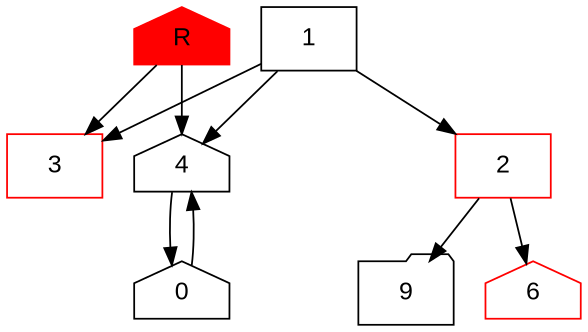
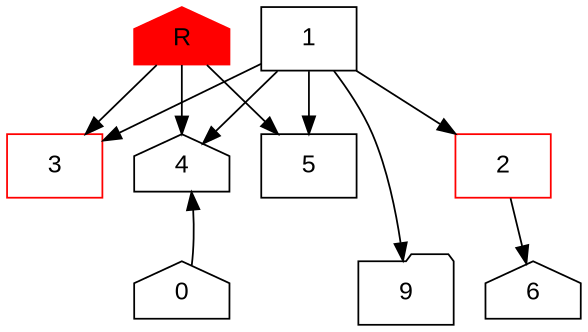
node "5": added
edge "4" -> "0": removed
edge "2" -> "9": now "1" -> "9"
node "6": color red -> black
